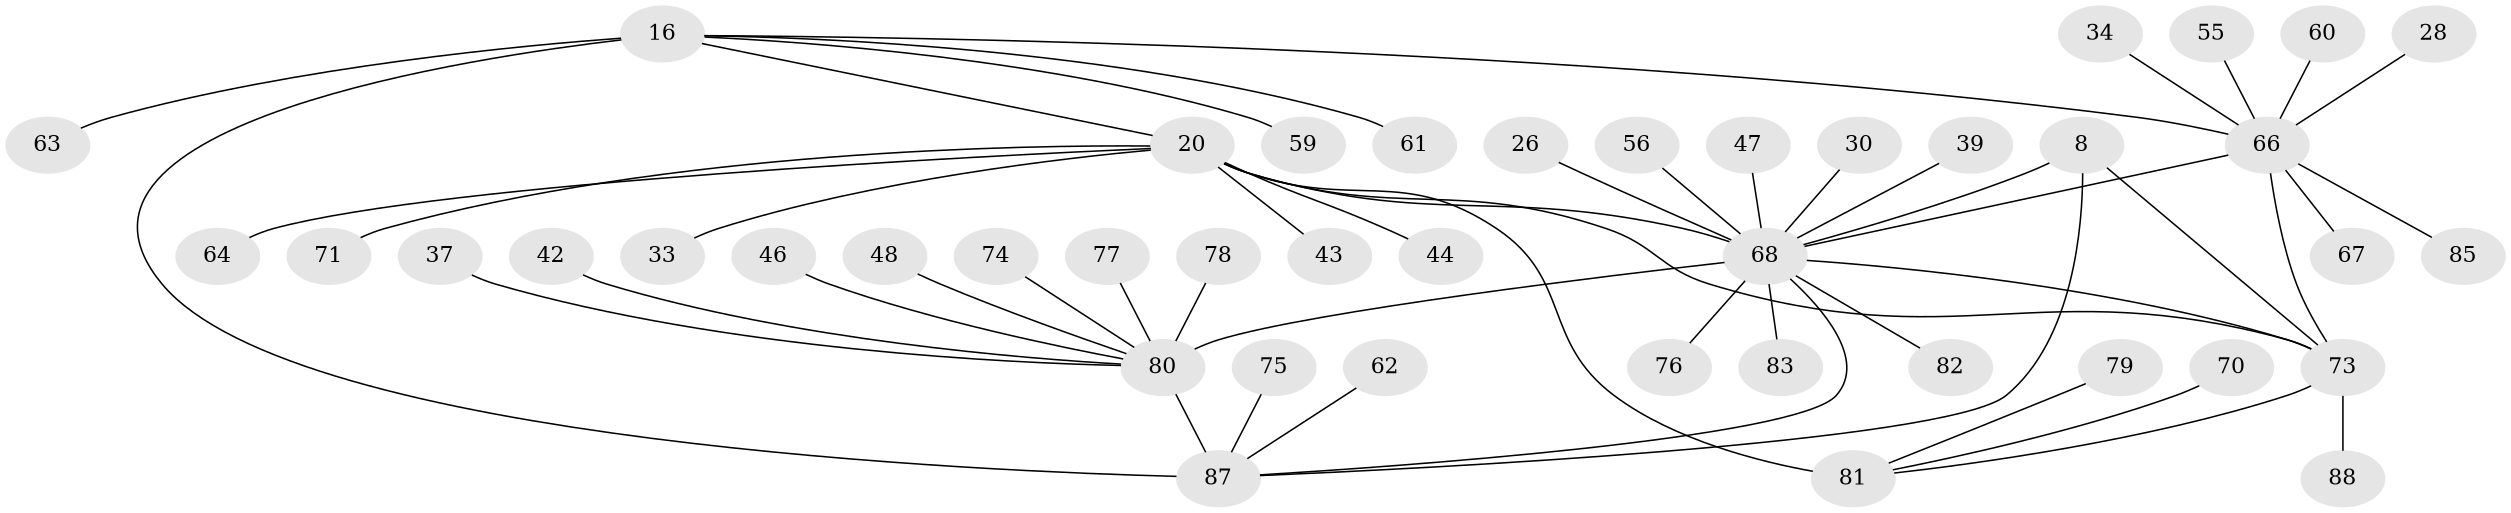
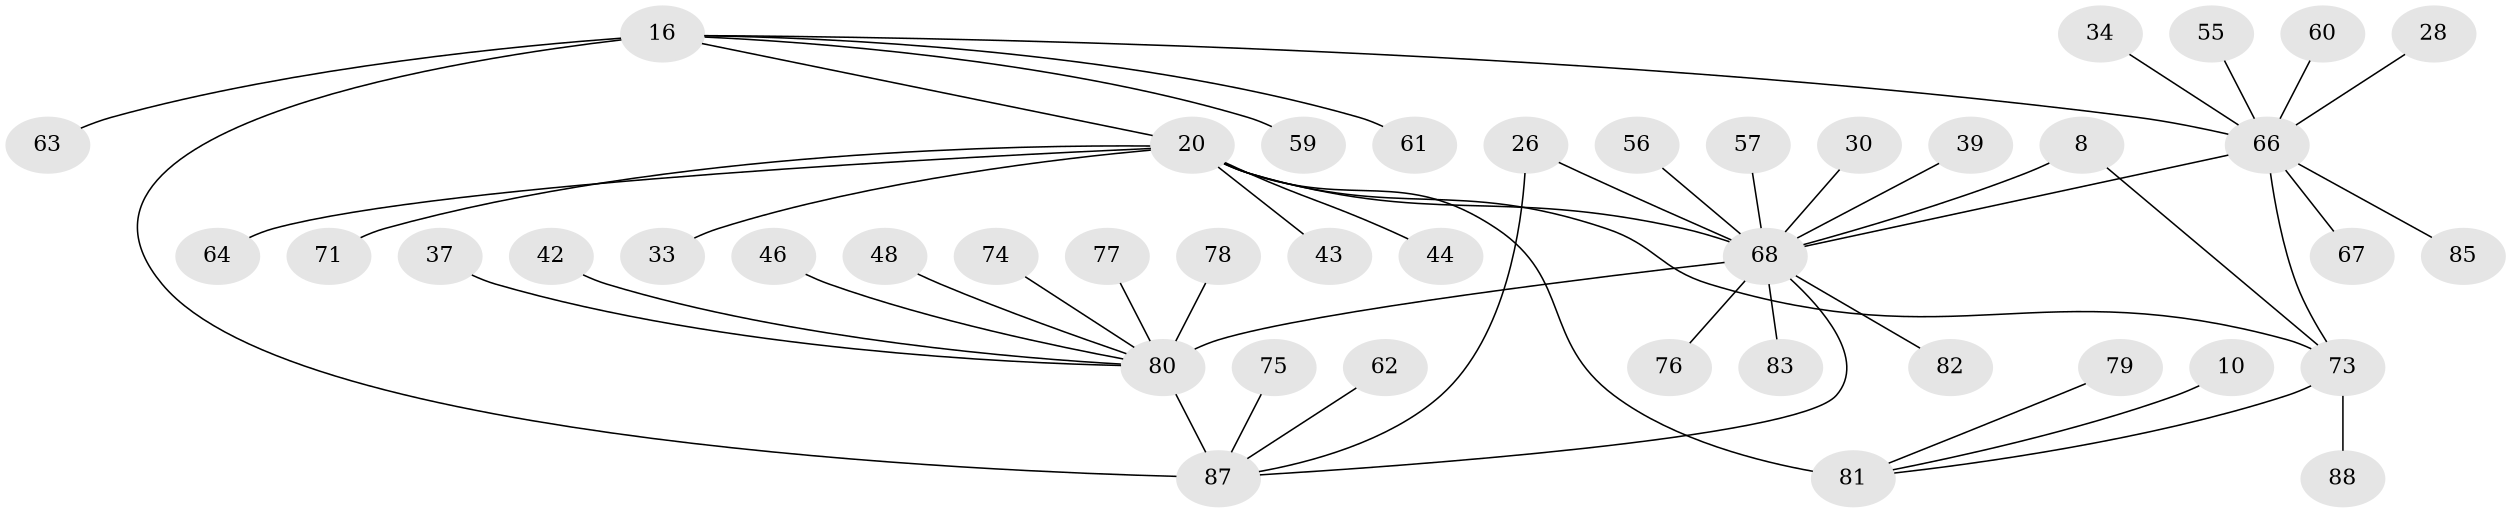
node "47": label "47" -> "57"
edge "68" -- "73": removed
node "70": label "70" -> "10"
edge "8" -- "87": now "26" -- "87"
